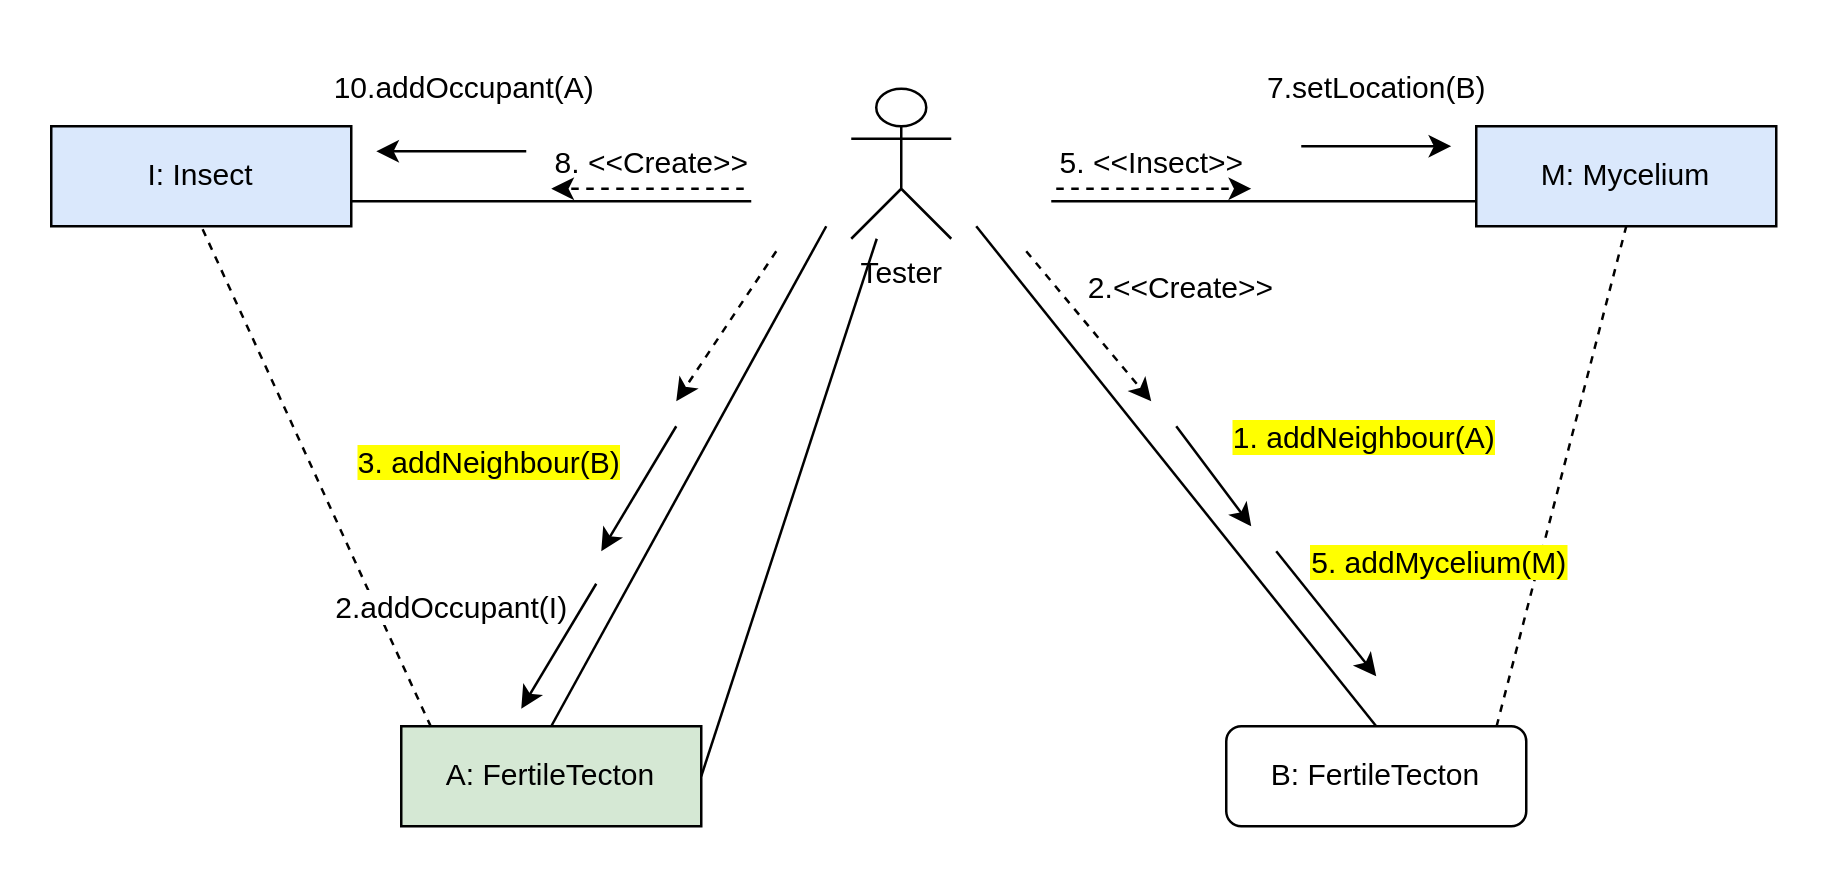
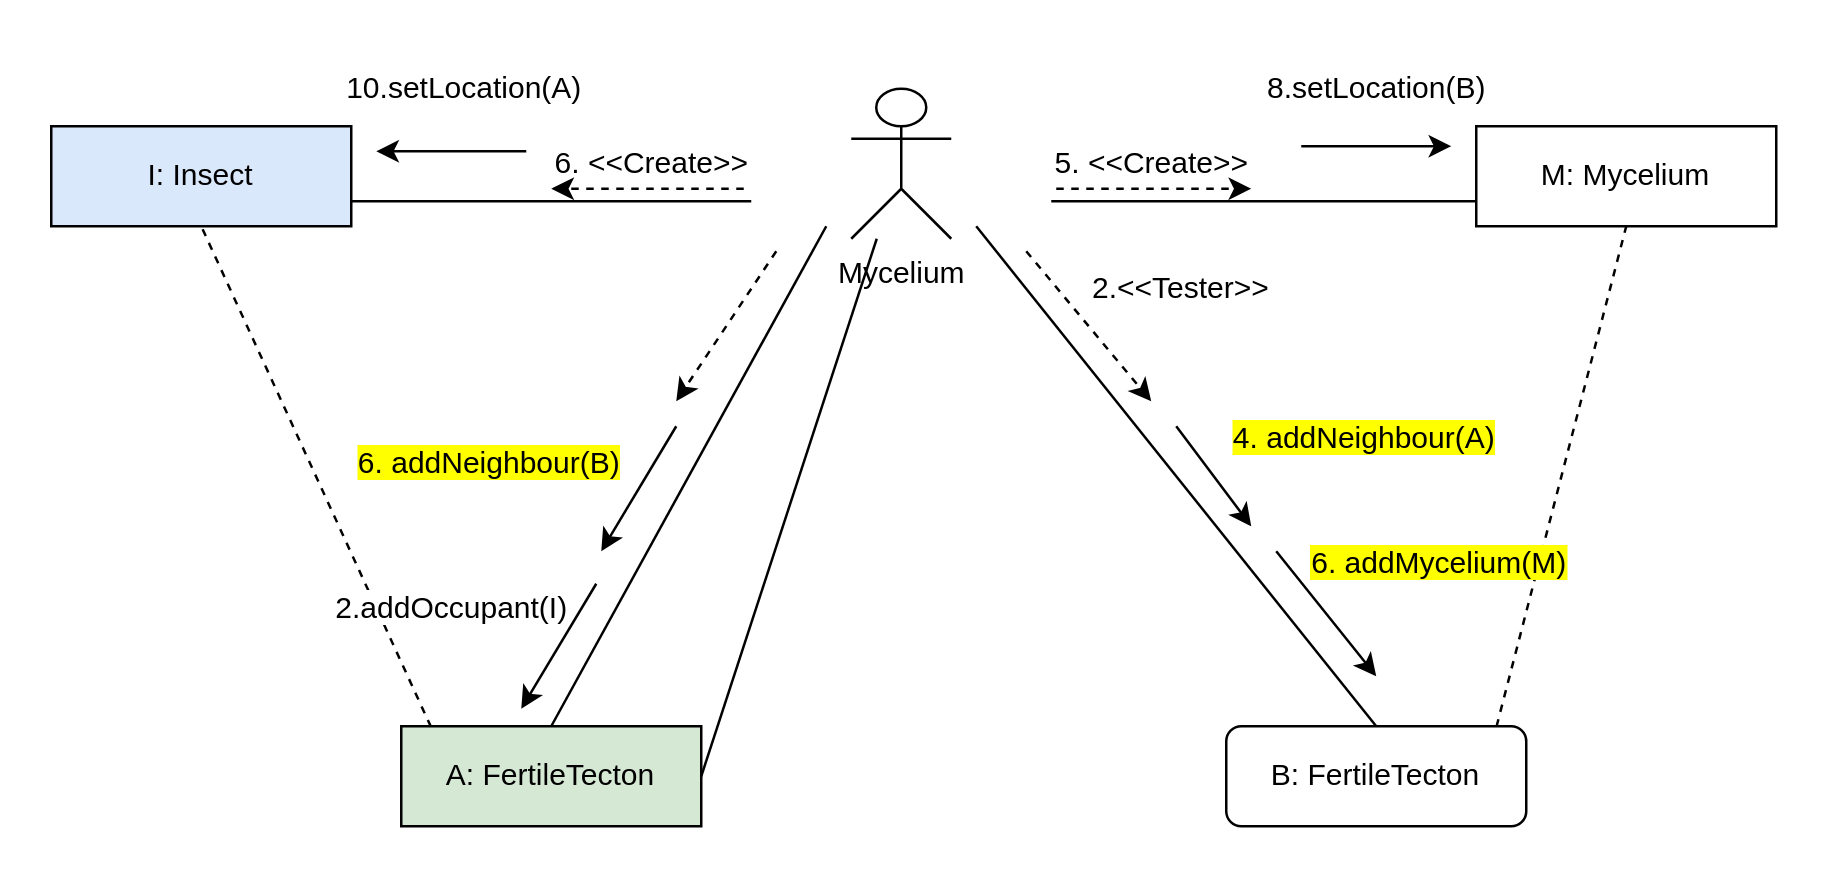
node "10.addOccupant(A)": label "10.addOccupant(A)" -> "10.setLocation(A)"
node "7.setLocation(B)": label "7.setLocation(B)" -> "8.setLocation(B)"
node "8. <<Create>>": label "8. <<Create>>" -> "6. <<Create>>"
node "5. <<Insect>>": label "5. <<Insect>>" -> "5. <<Create>>"
node "M: Mycelium": fillcolor #dae8fc -> #ffffff
node "Tester": label "Tester" -> "Mycelium"
node "2.<<Create>>": label "2.<<Create>>" -> "2.<<Tester>>"
node "1. addNeighbour(A)": label "1. addNeighbour(A)" -> "4. addNeighbour(A)"
node "3. addNeighbour(B)": label "3. addNeighbour(B)" -> "6. addNeighbour(B)"
node "5. addMycelium(M)": label "5. addMycelium(M)" -> "6. addMycelium(M)"
